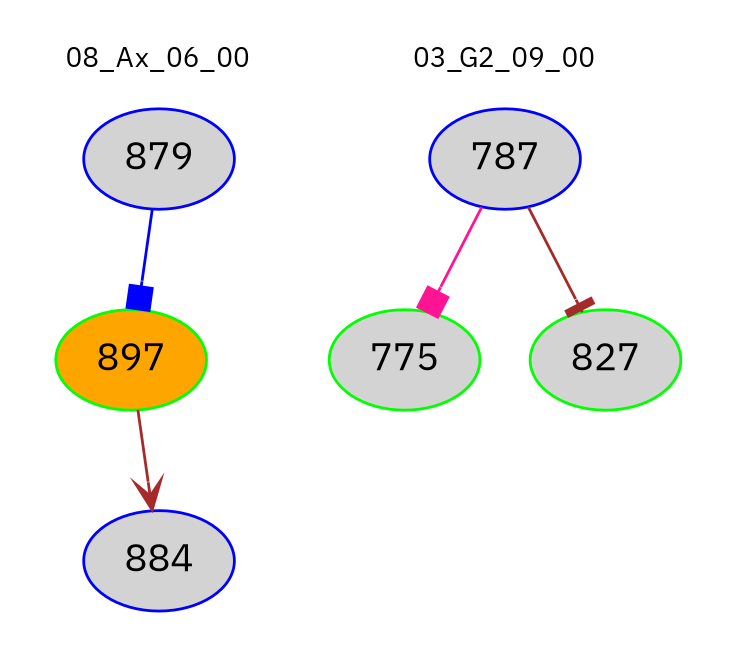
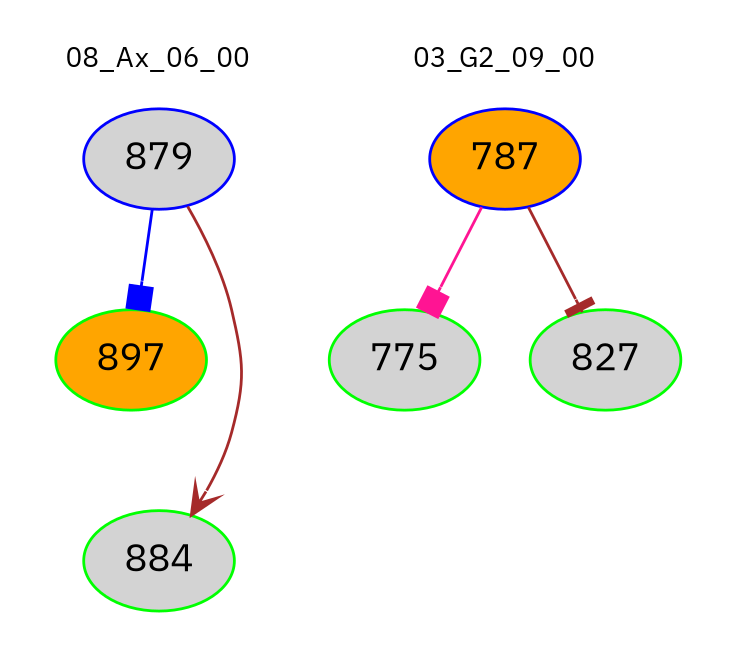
node "787": fillcolor lightgrey -> orange
edge "897" -> "884": now "879" -> "884"
node "884": color blue -> green
